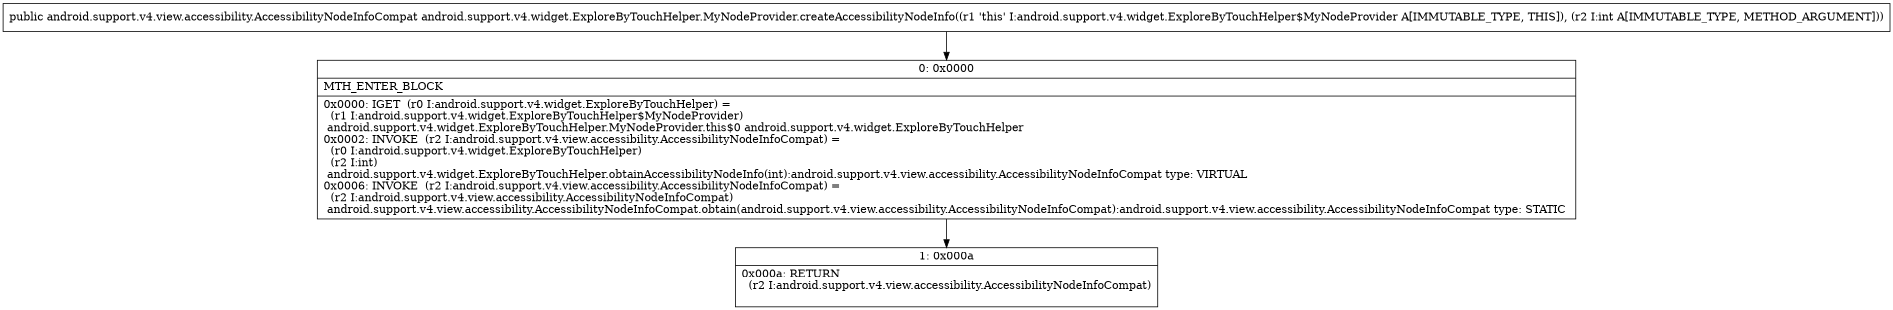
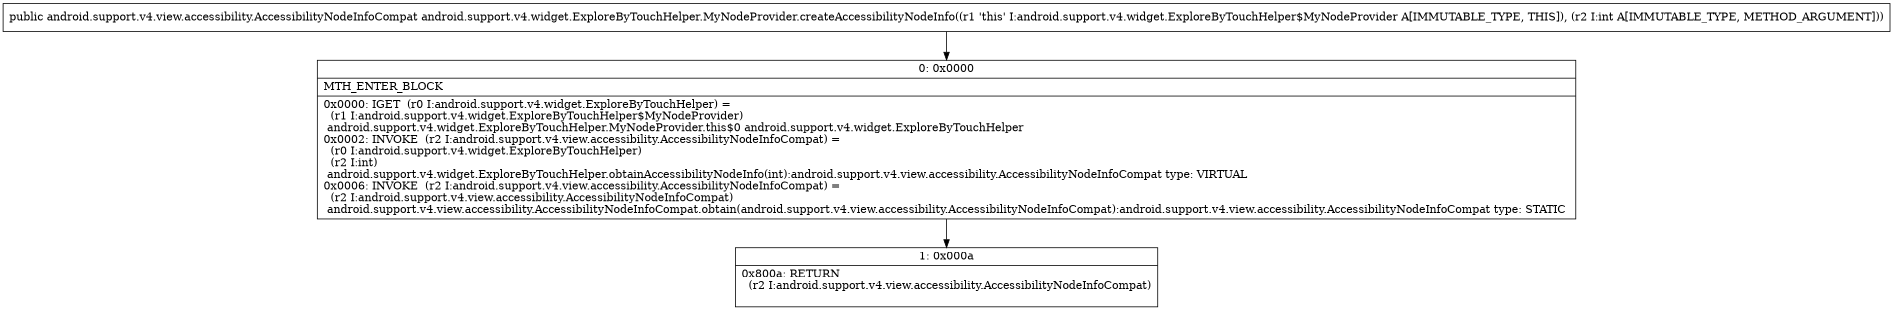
node "1: 0x000a": text "0x000a: RETURN" -> "0x800a: RETURN"
